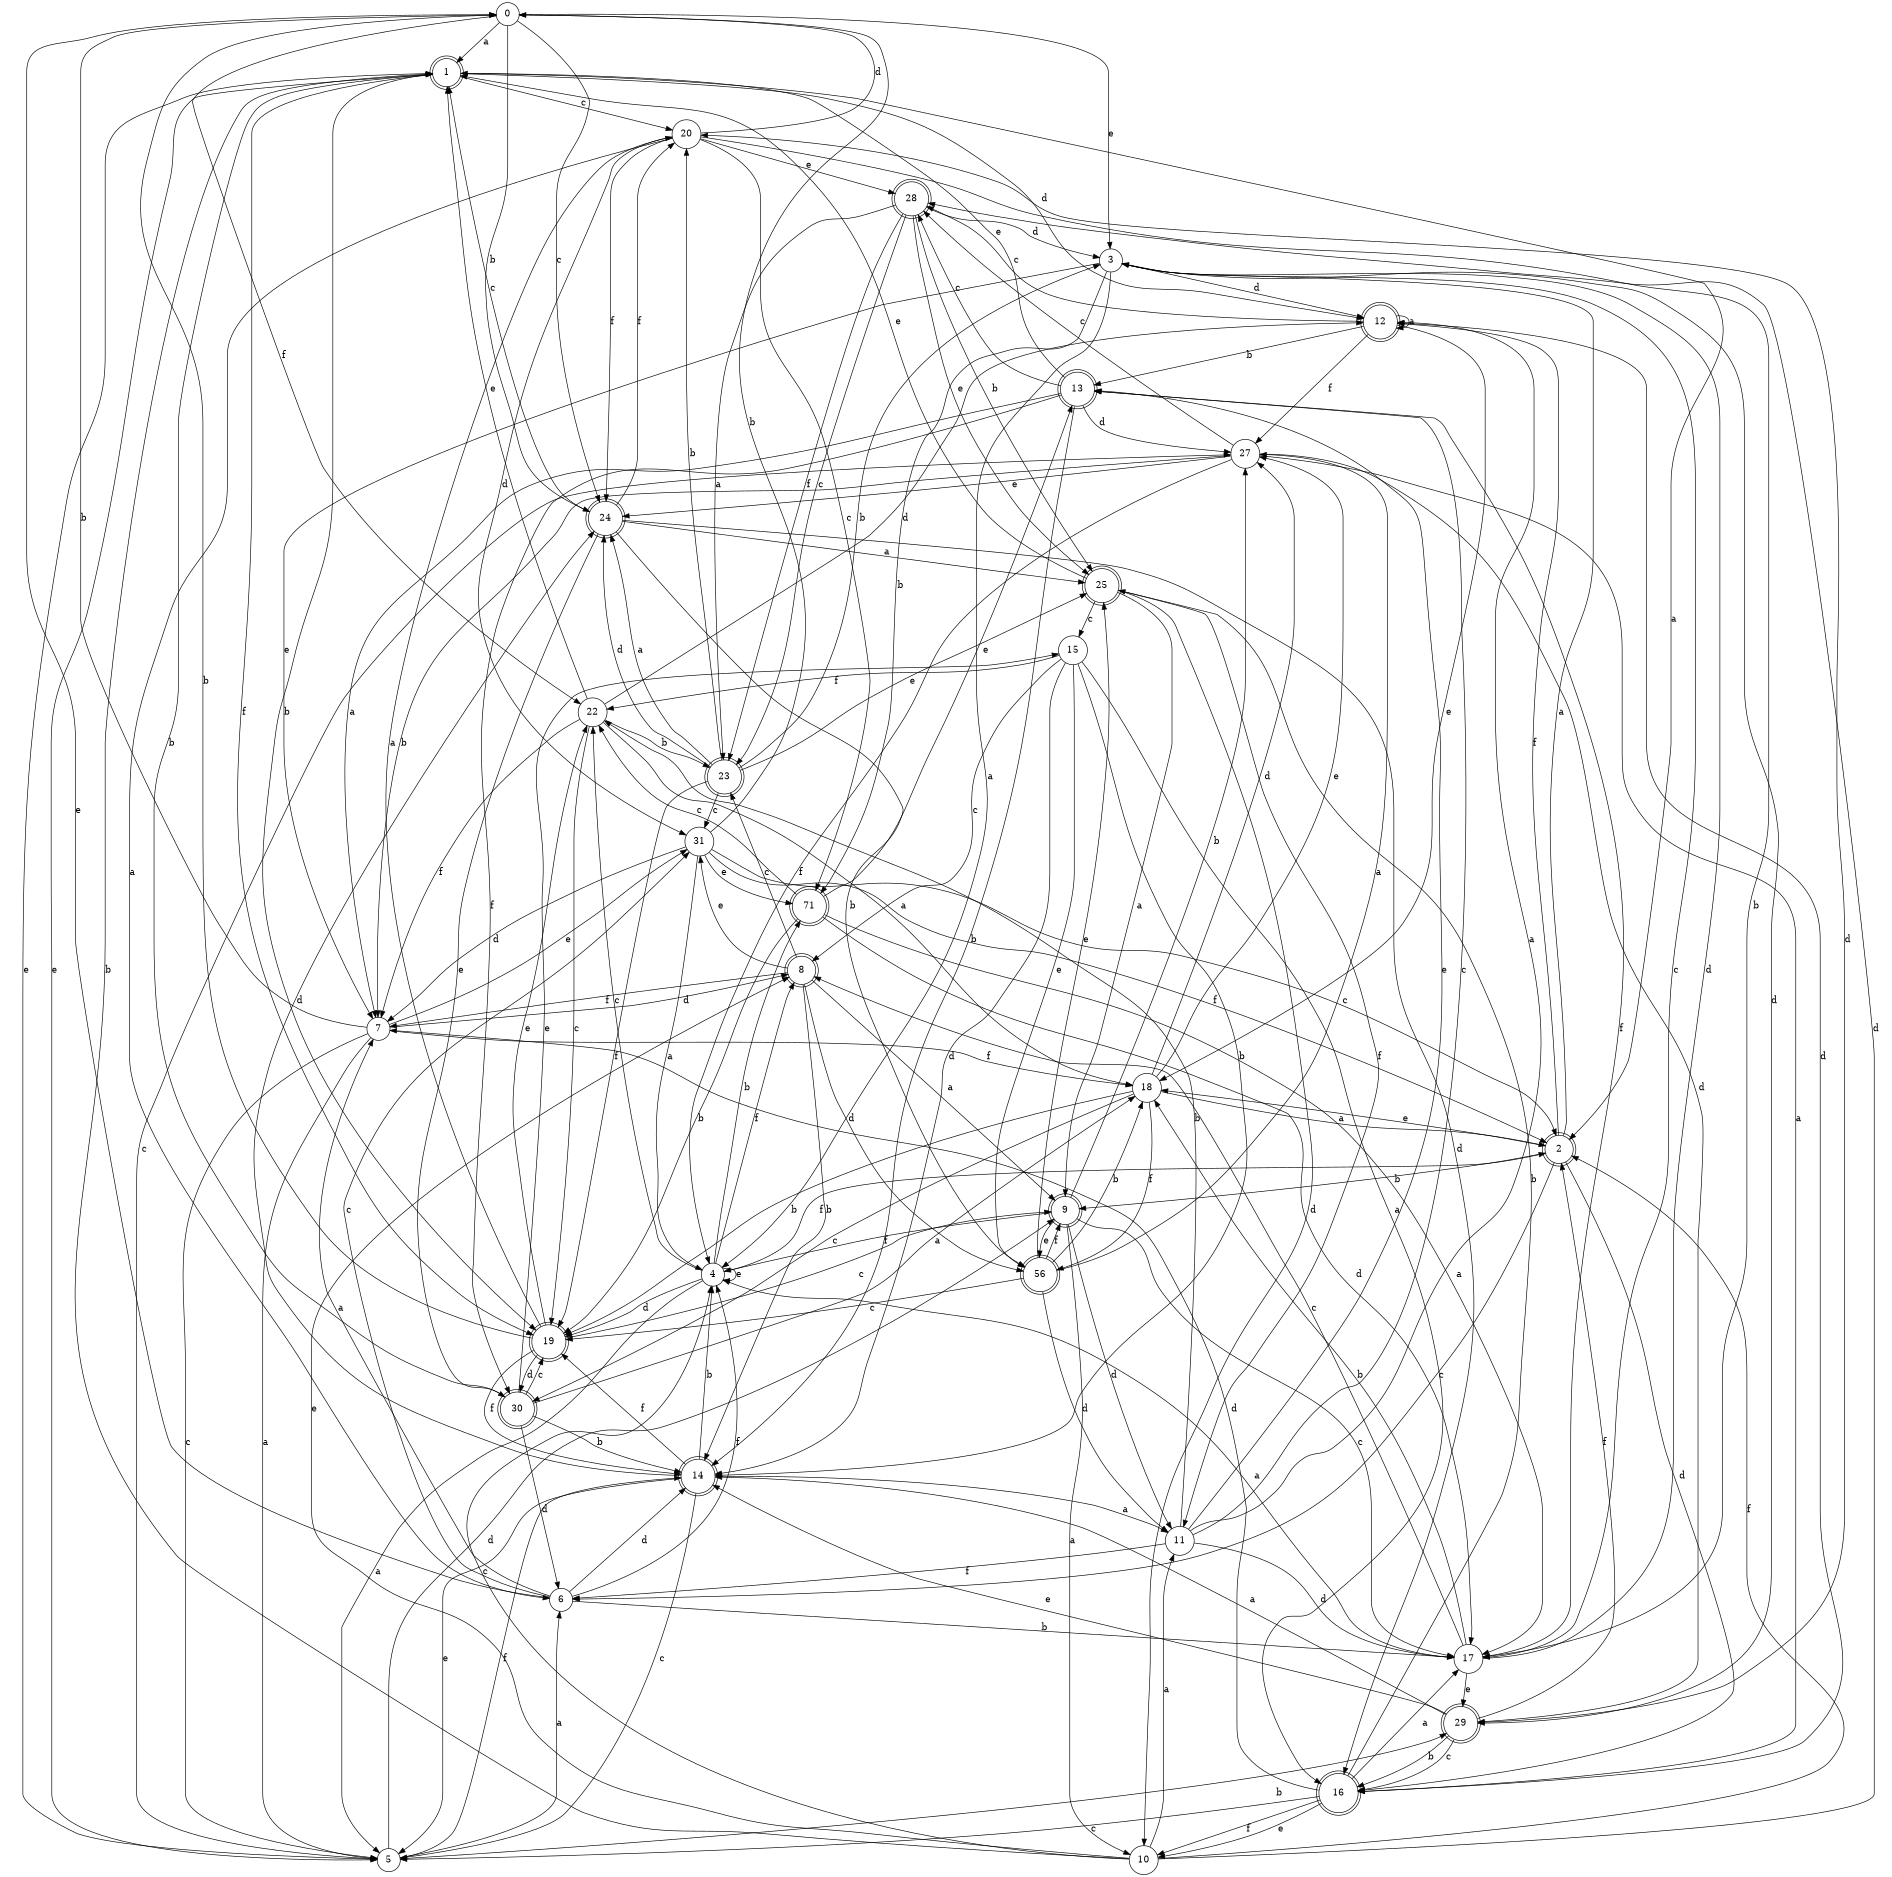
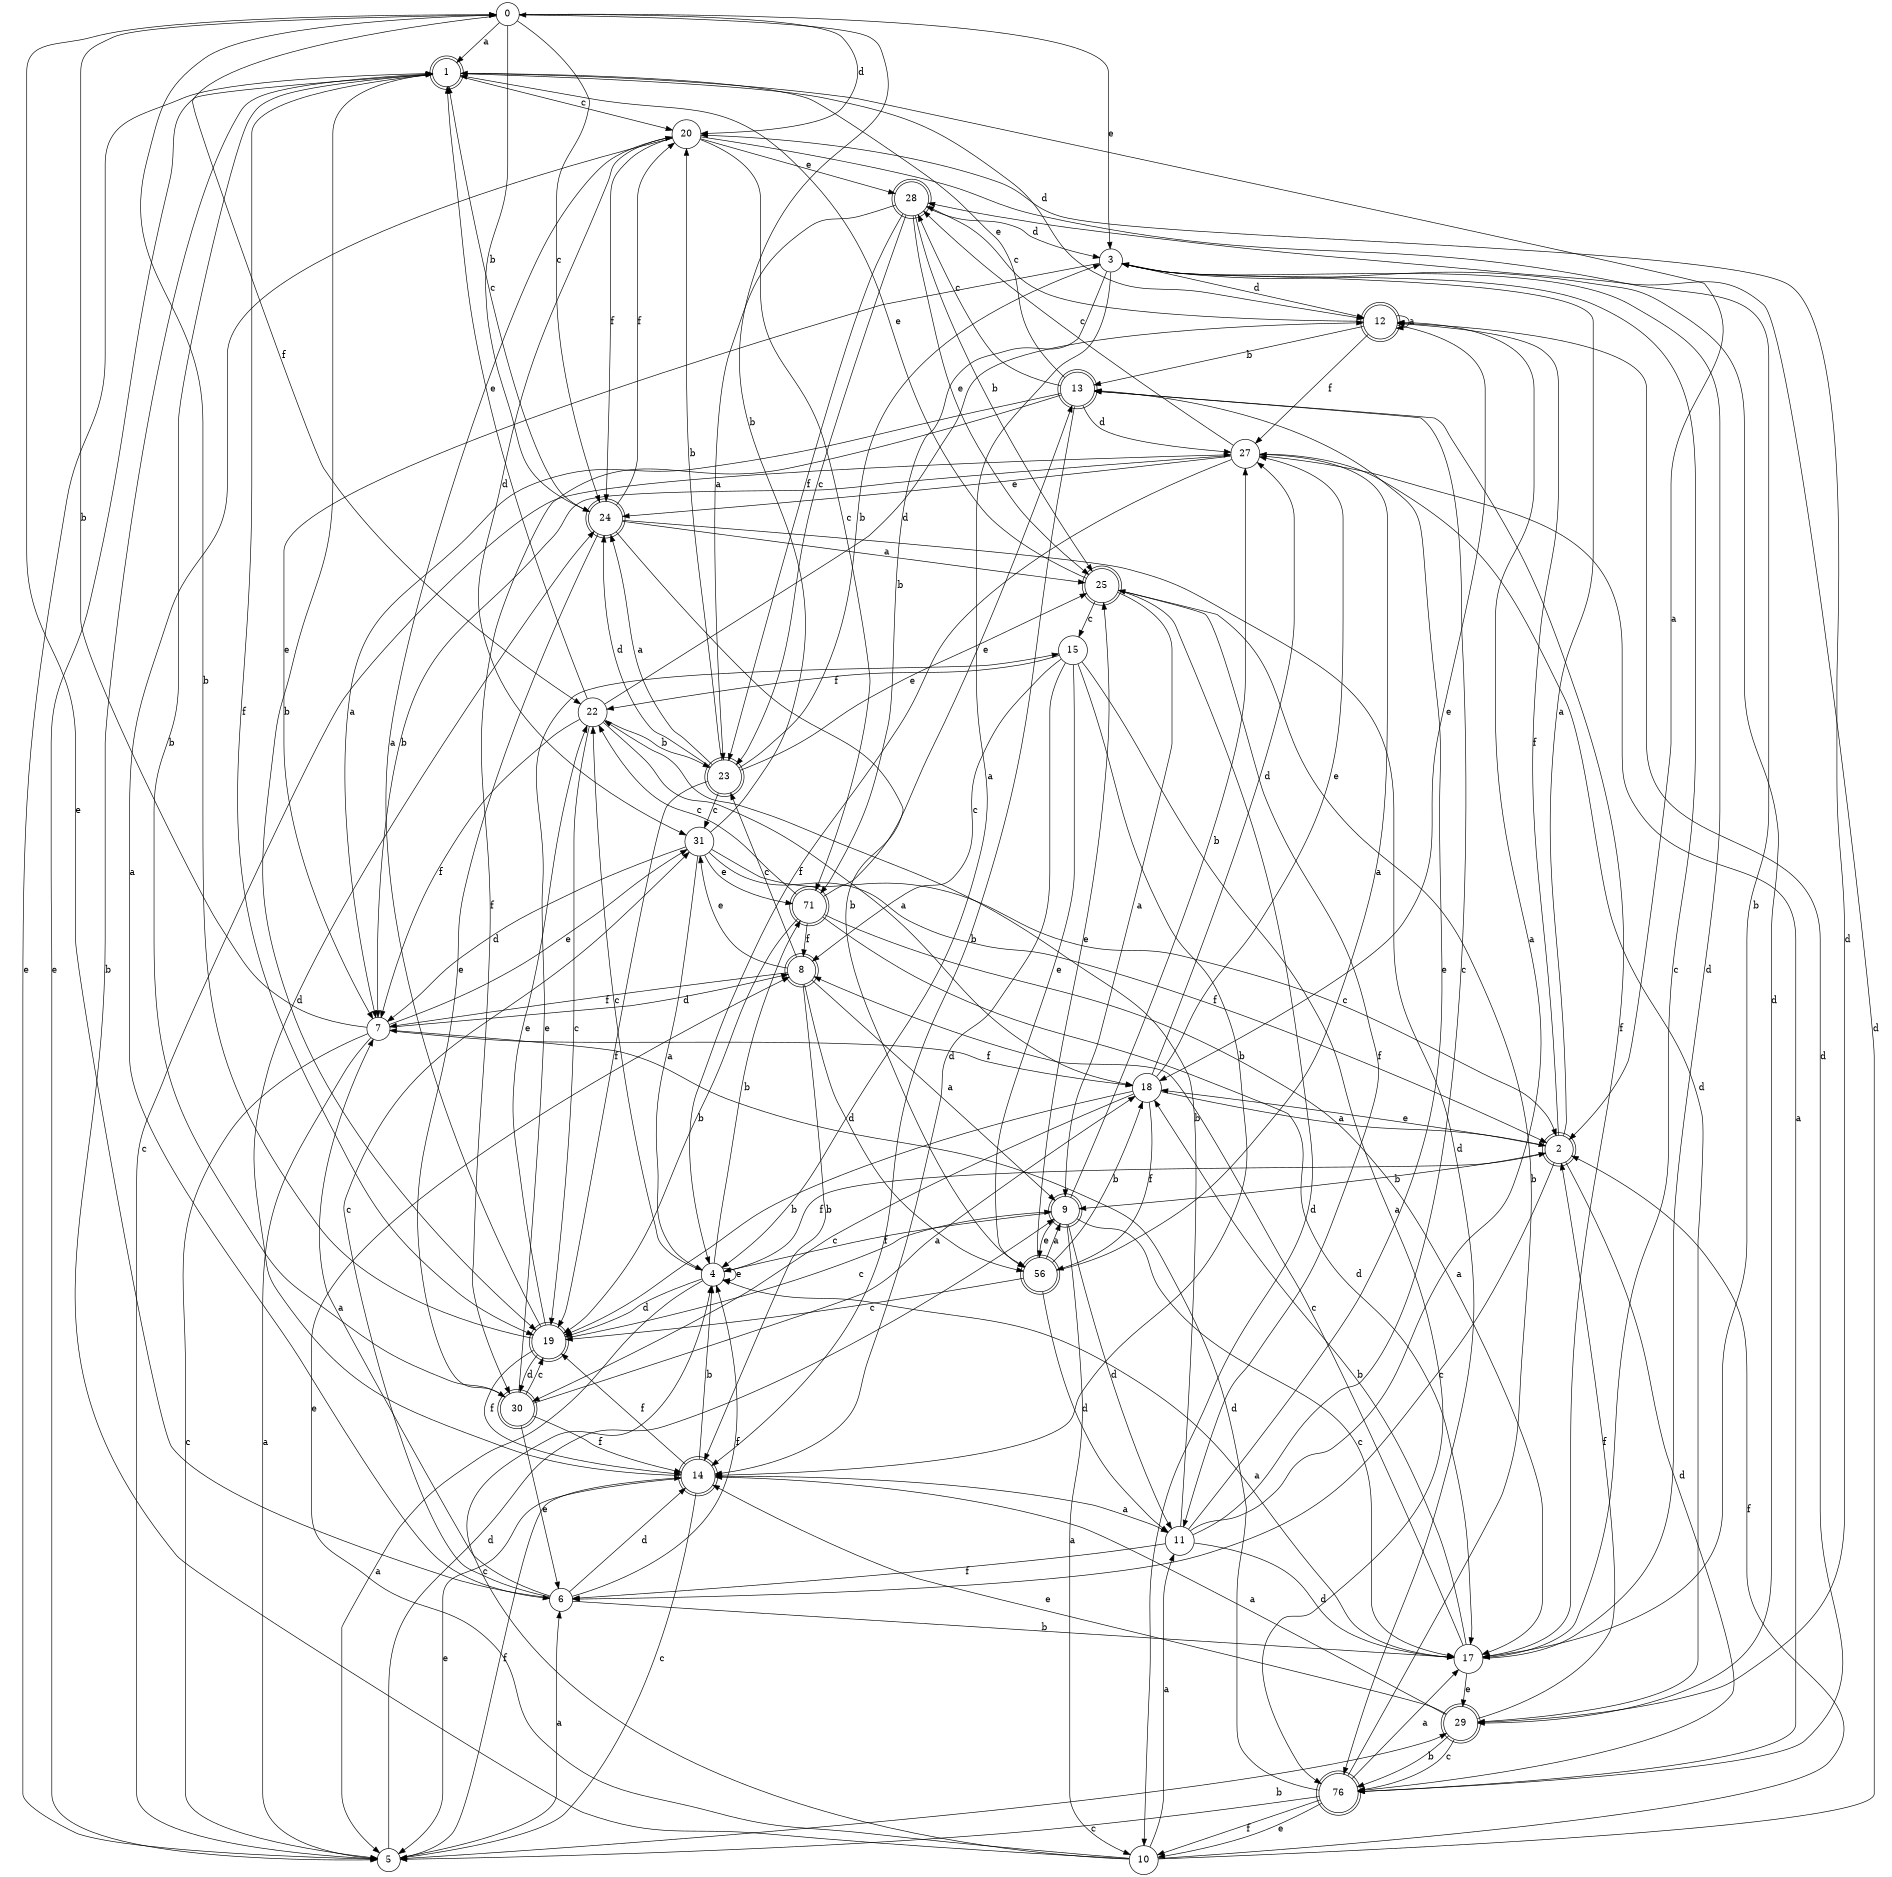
edge "20" -> "0": reversed
edge "4" -> "8": now "71" -> "8"
edge "56" -> "9": label "f" -> "a"
edge "30" -> "14": label "b" -> "f"
edge "30" -> "6": label "d" -> "e"
node "16": label "16" -> "76"
